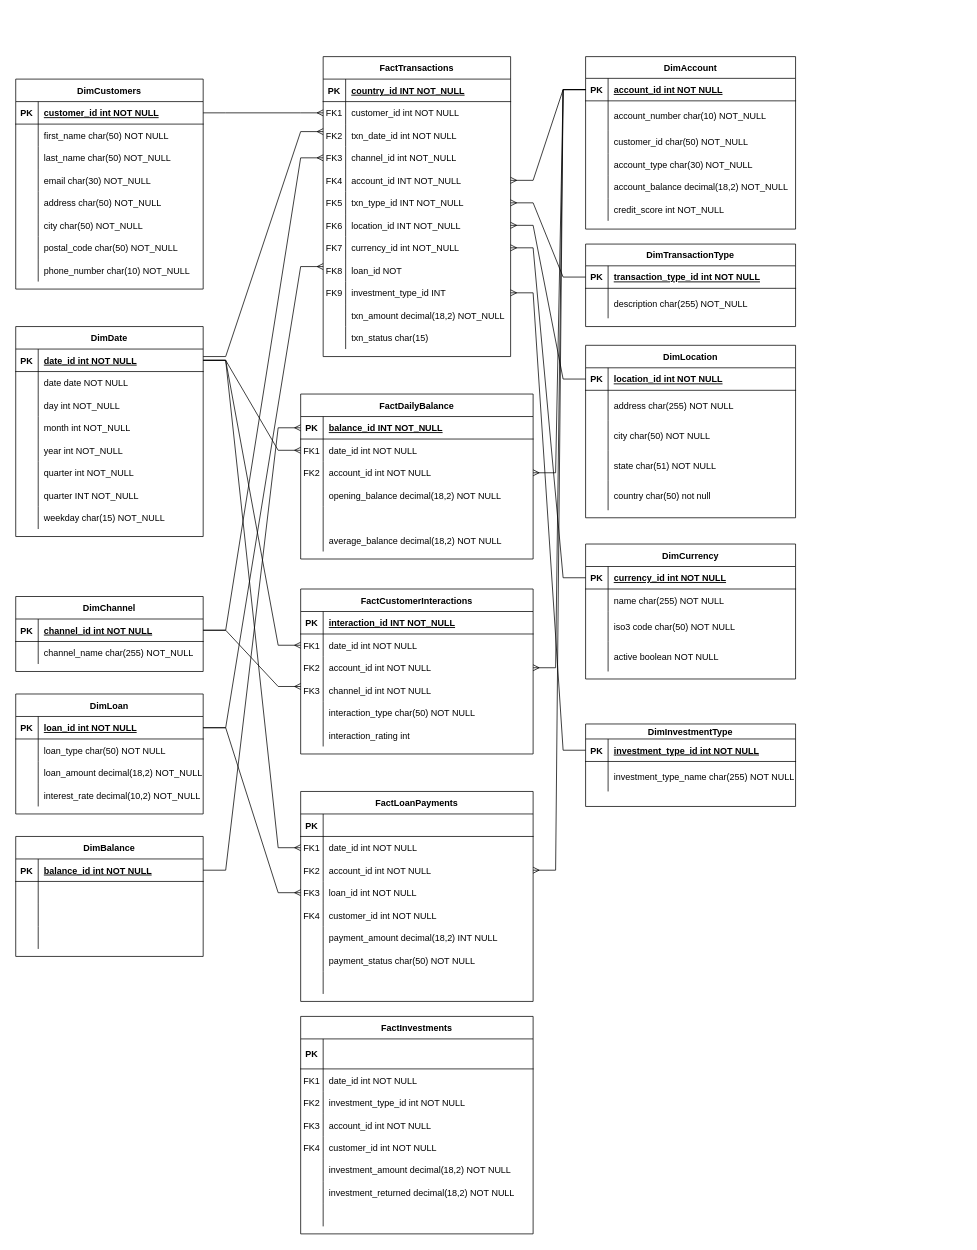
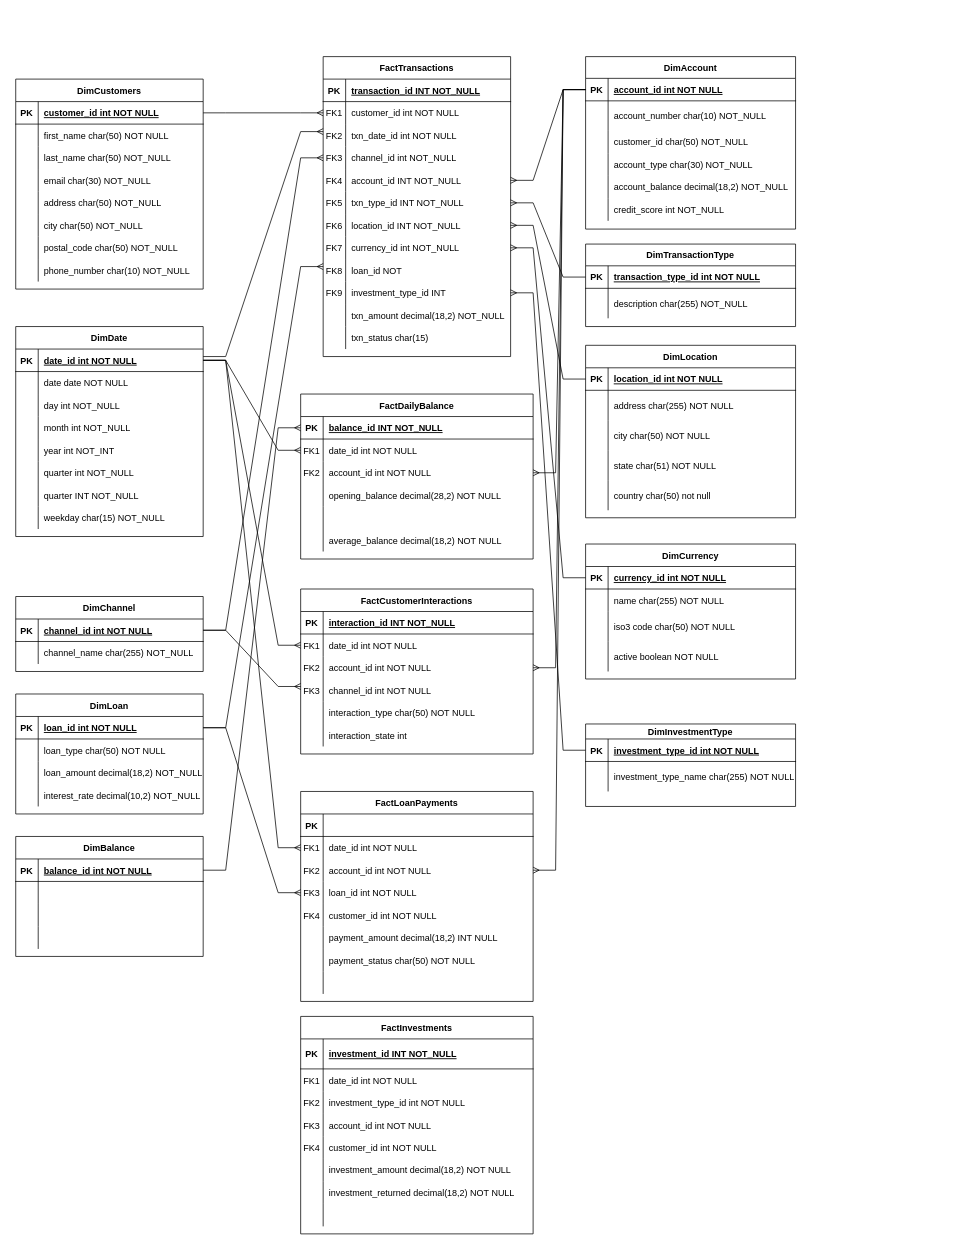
node "country_id INT NOT_NULL": label "country_id INT NOT_NULL" -> "transaction_id INT NOT_NULL"
node "year int NOT_NULL": label "year int NOT_NULL" -> "year int NOT_INT"
node "opening_balance decimal(18,2) NOT NULL": label "opening_balance decimal(18,2) NOT NULL" -> "opening_balance decimal(28,2) NOT NULL"
node "interaction_rating int": label "interaction_rating int" -> "interaction_state int"
node "investment_id INT NOT_NULL": added
